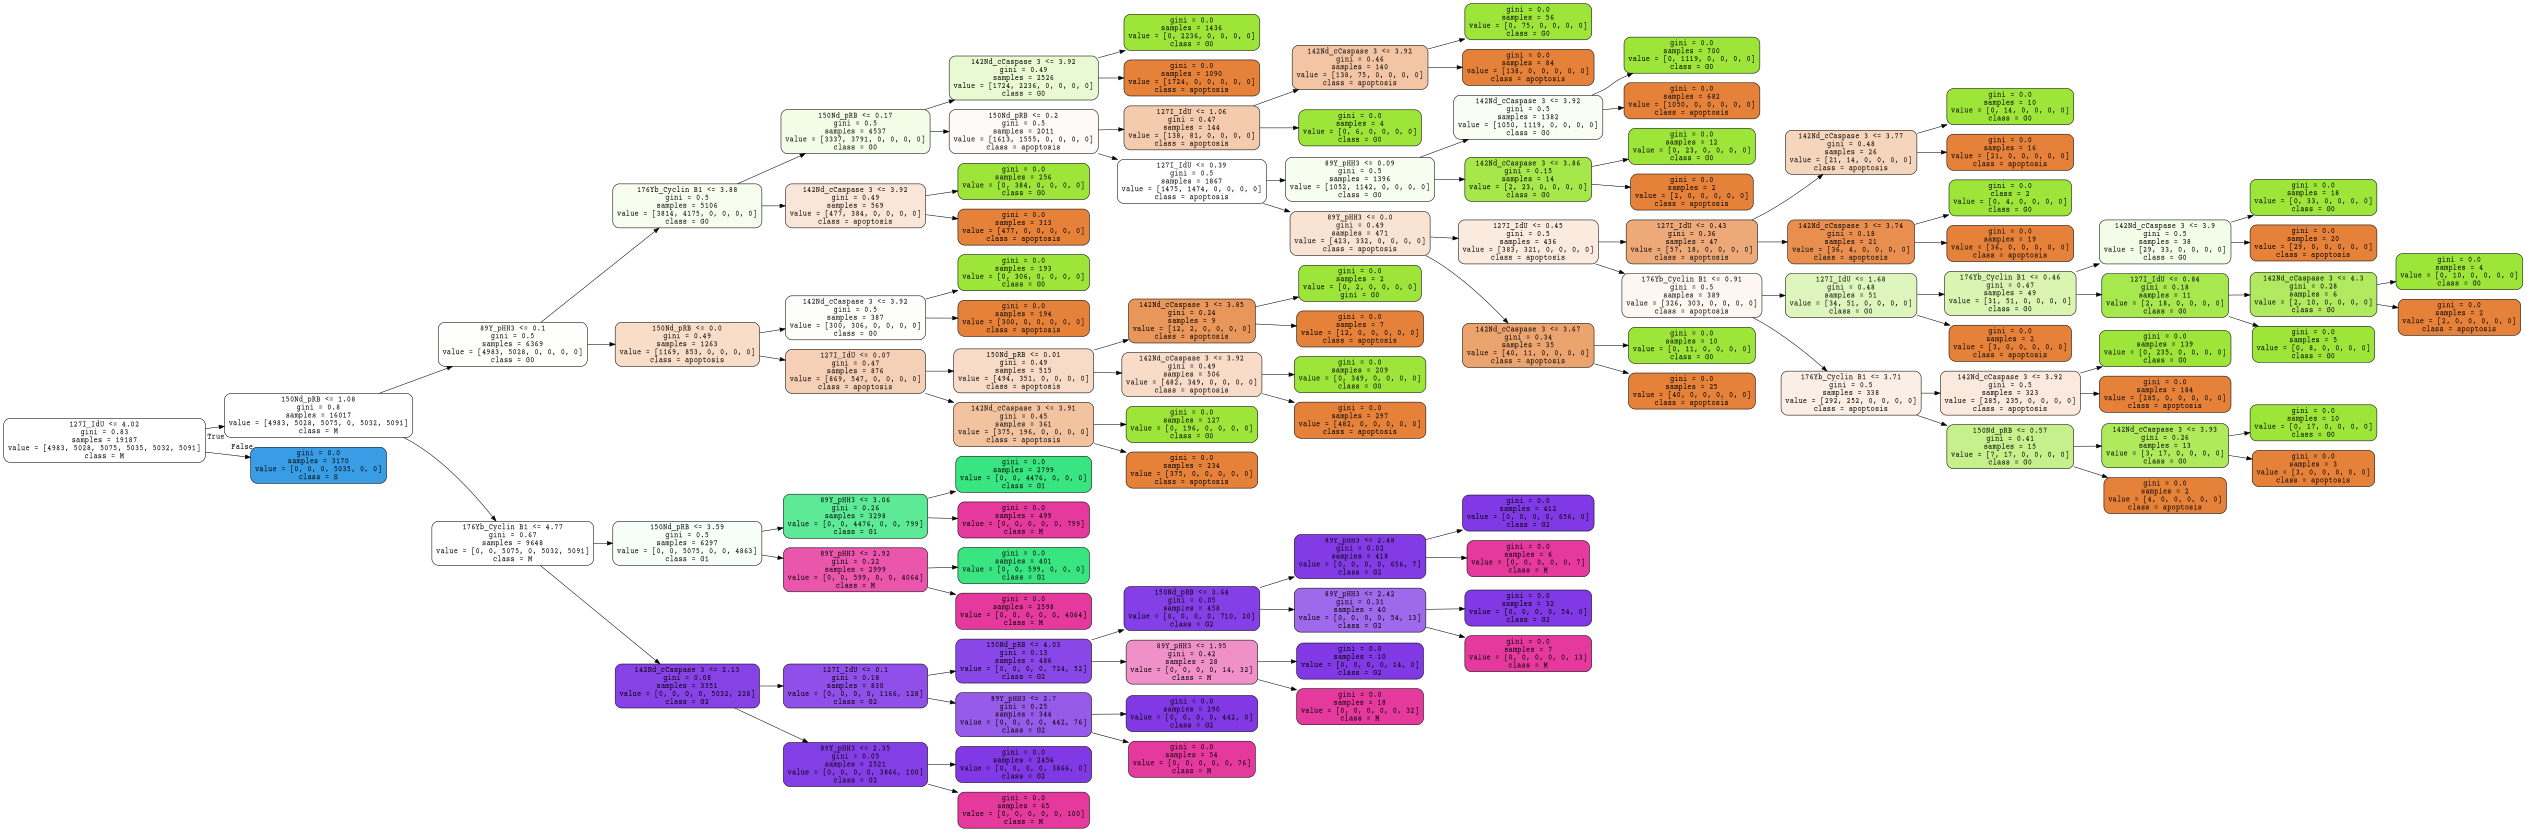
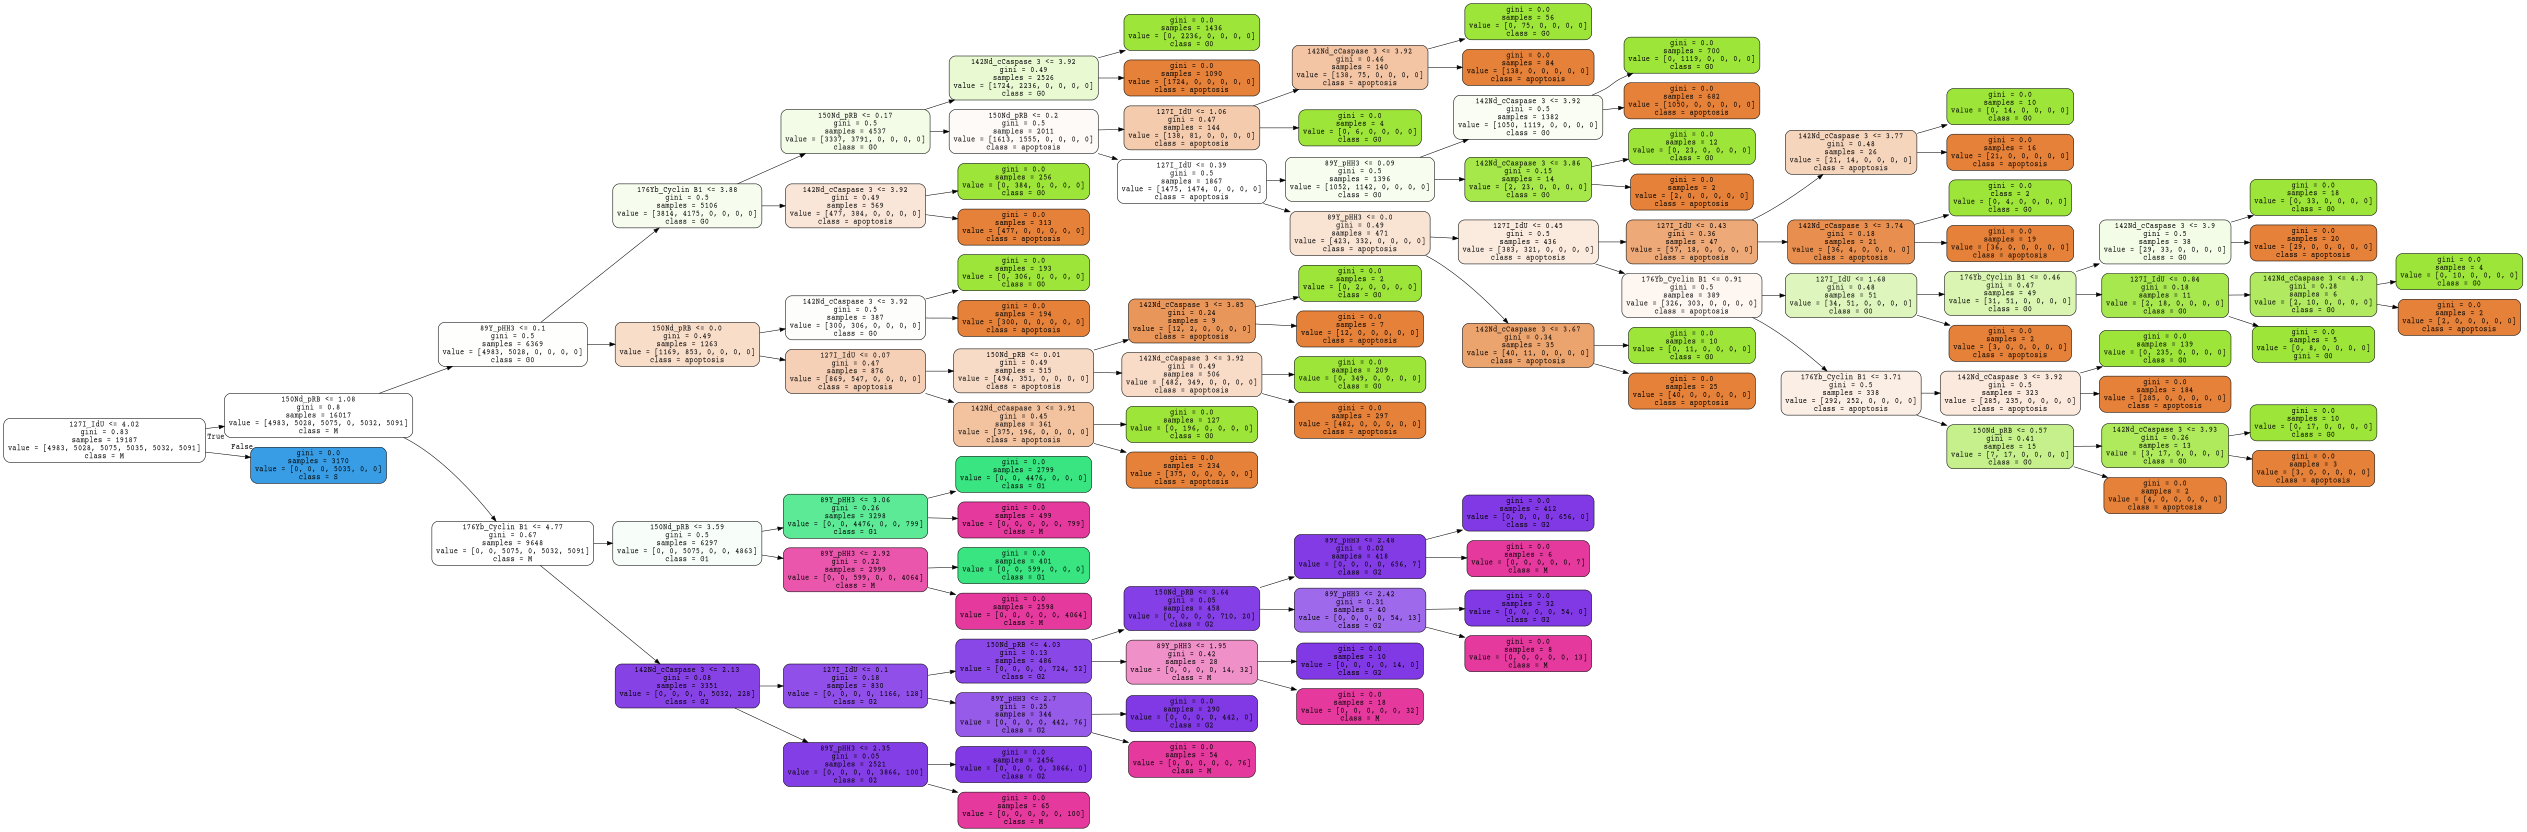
node "gini = 0.0 samples = 2 value = [0, 2, 0, 0, 0, 0] gini = G0": label "gini = 0.0 samples = 2 value = [0, 2, 0, 0, 0, 0] gini = G0" -> "gini = 0.0 samples = 2 value = [0, 2, 0, 0, 0, 0] class = G0"
node "gini = 0.0 samples = 5 value = [0, 8, 0, 0, 0, 0] class = G0": label "gini = 0.0 samples = 5 value = [0, 8, 0, 0, 0, 0] class = G0" -> "gini = 0.0 samples = 5 value = [0, 8, 0, 0, 0, 0] gini = G0"
node "gini = 0.0 samples = 7 value = [0, 0, 0, 0, 0, 13] class = M": label "gini = 0.0 samples = 7 value = [0, 0, 0, 0, 0, 13] class = M" -> "gini = 0.0 samples = 8 value = [0, 0, 0, 0, 0, 13] class = M"
